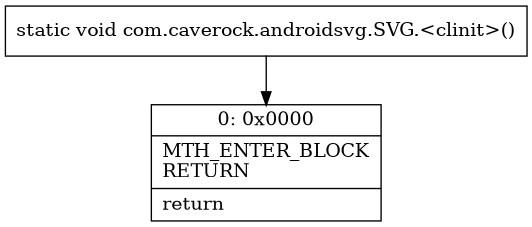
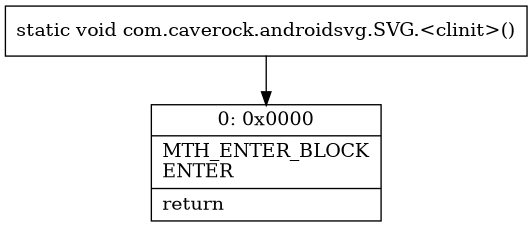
node "0: 0x0000": text "RETURN" -> "ENTER"
